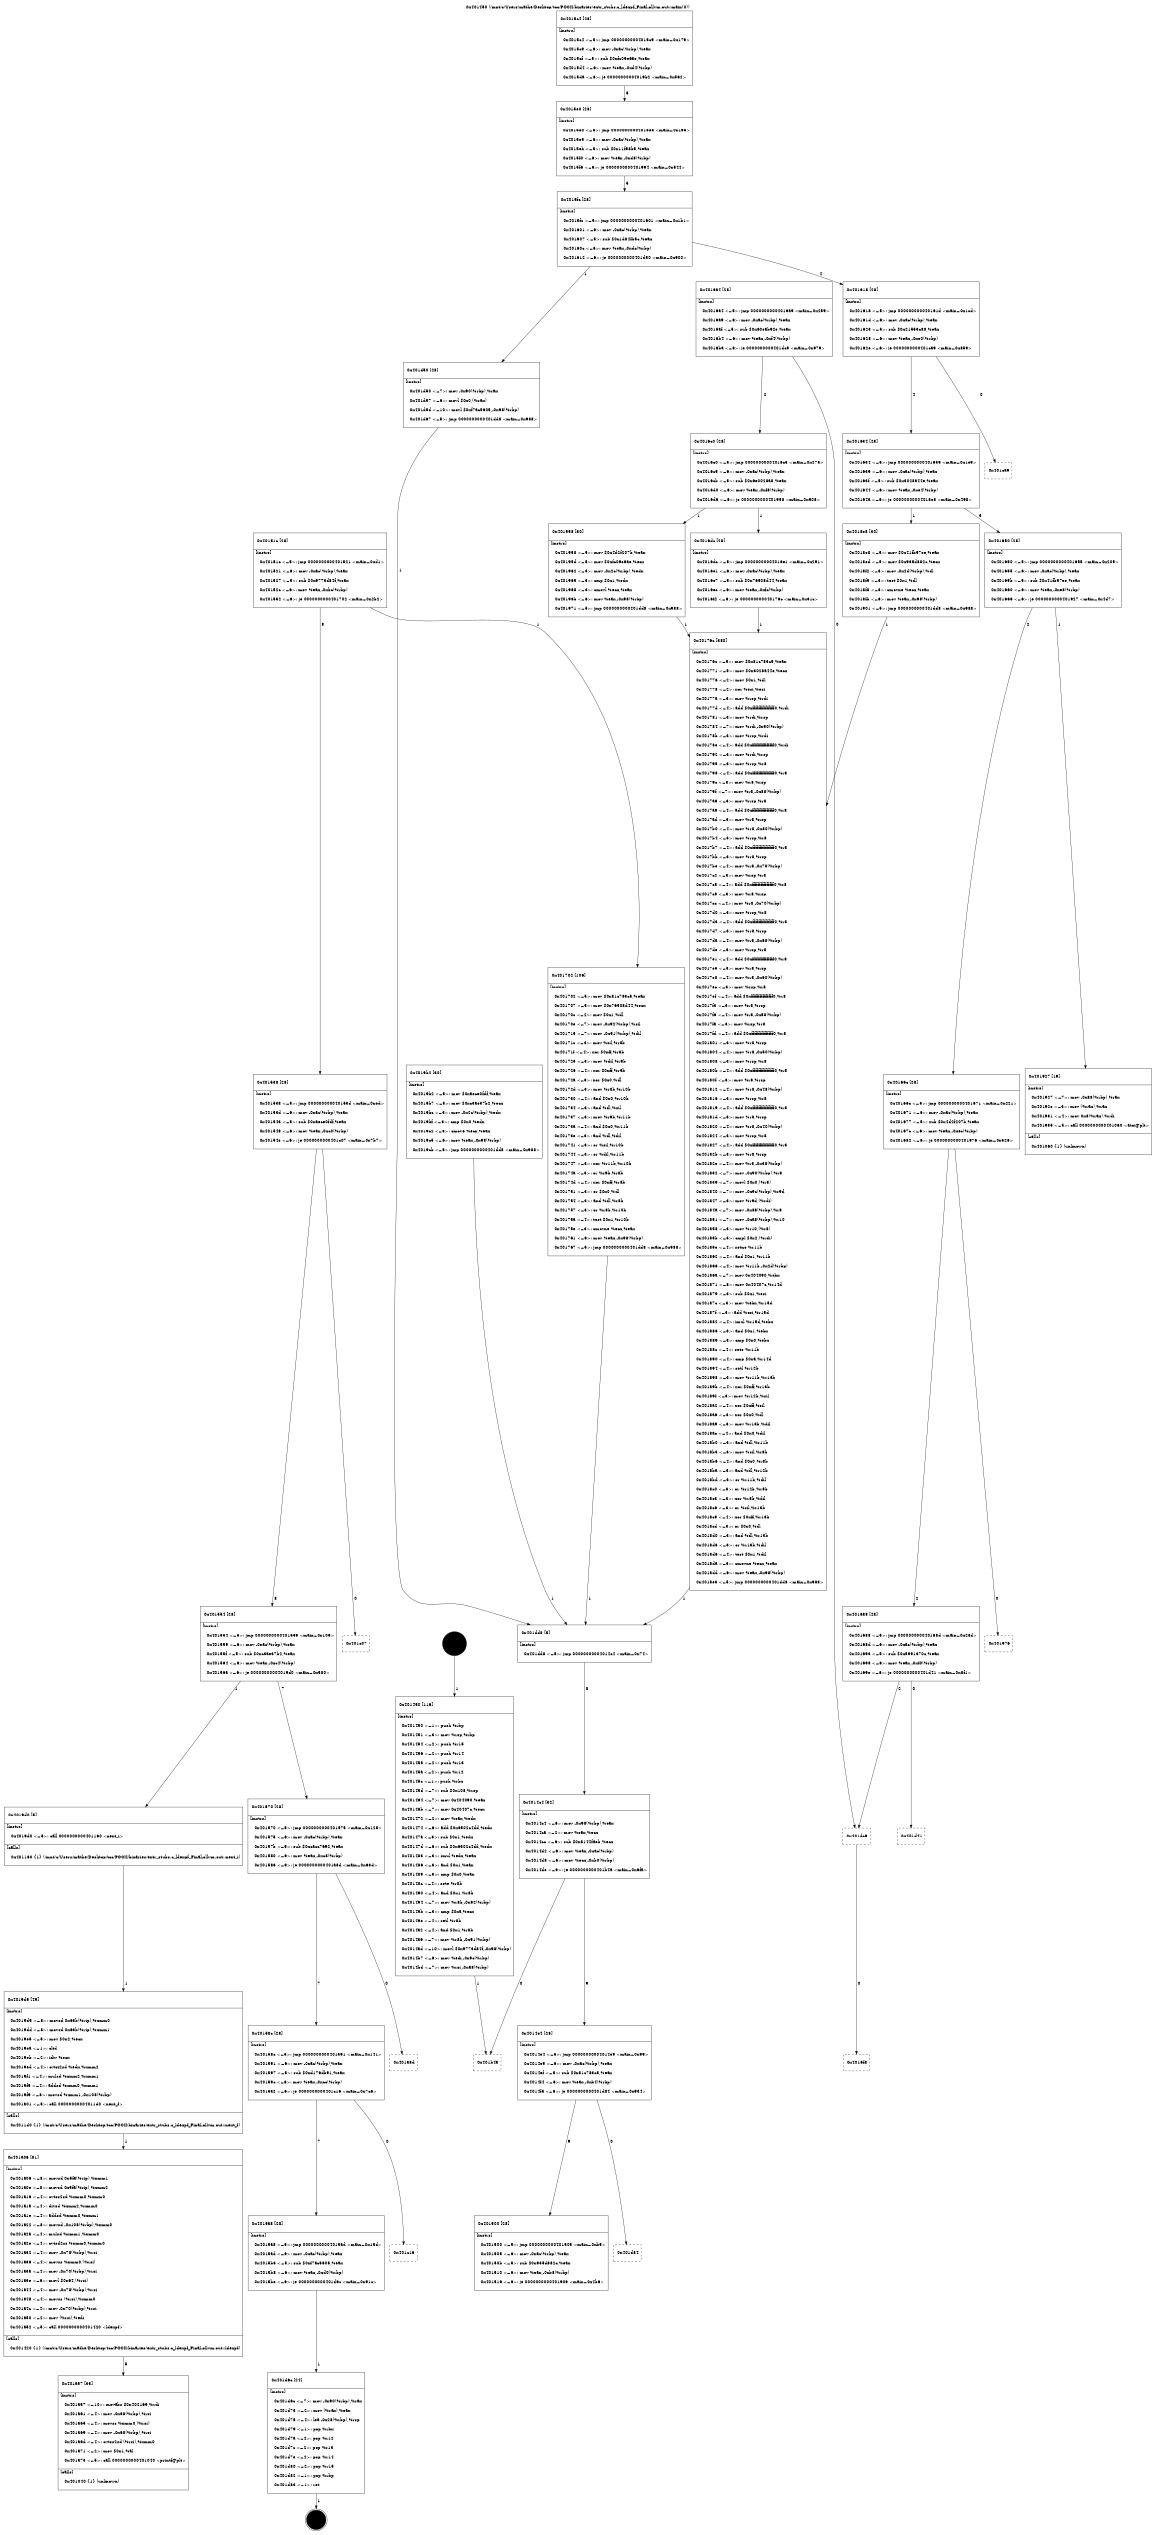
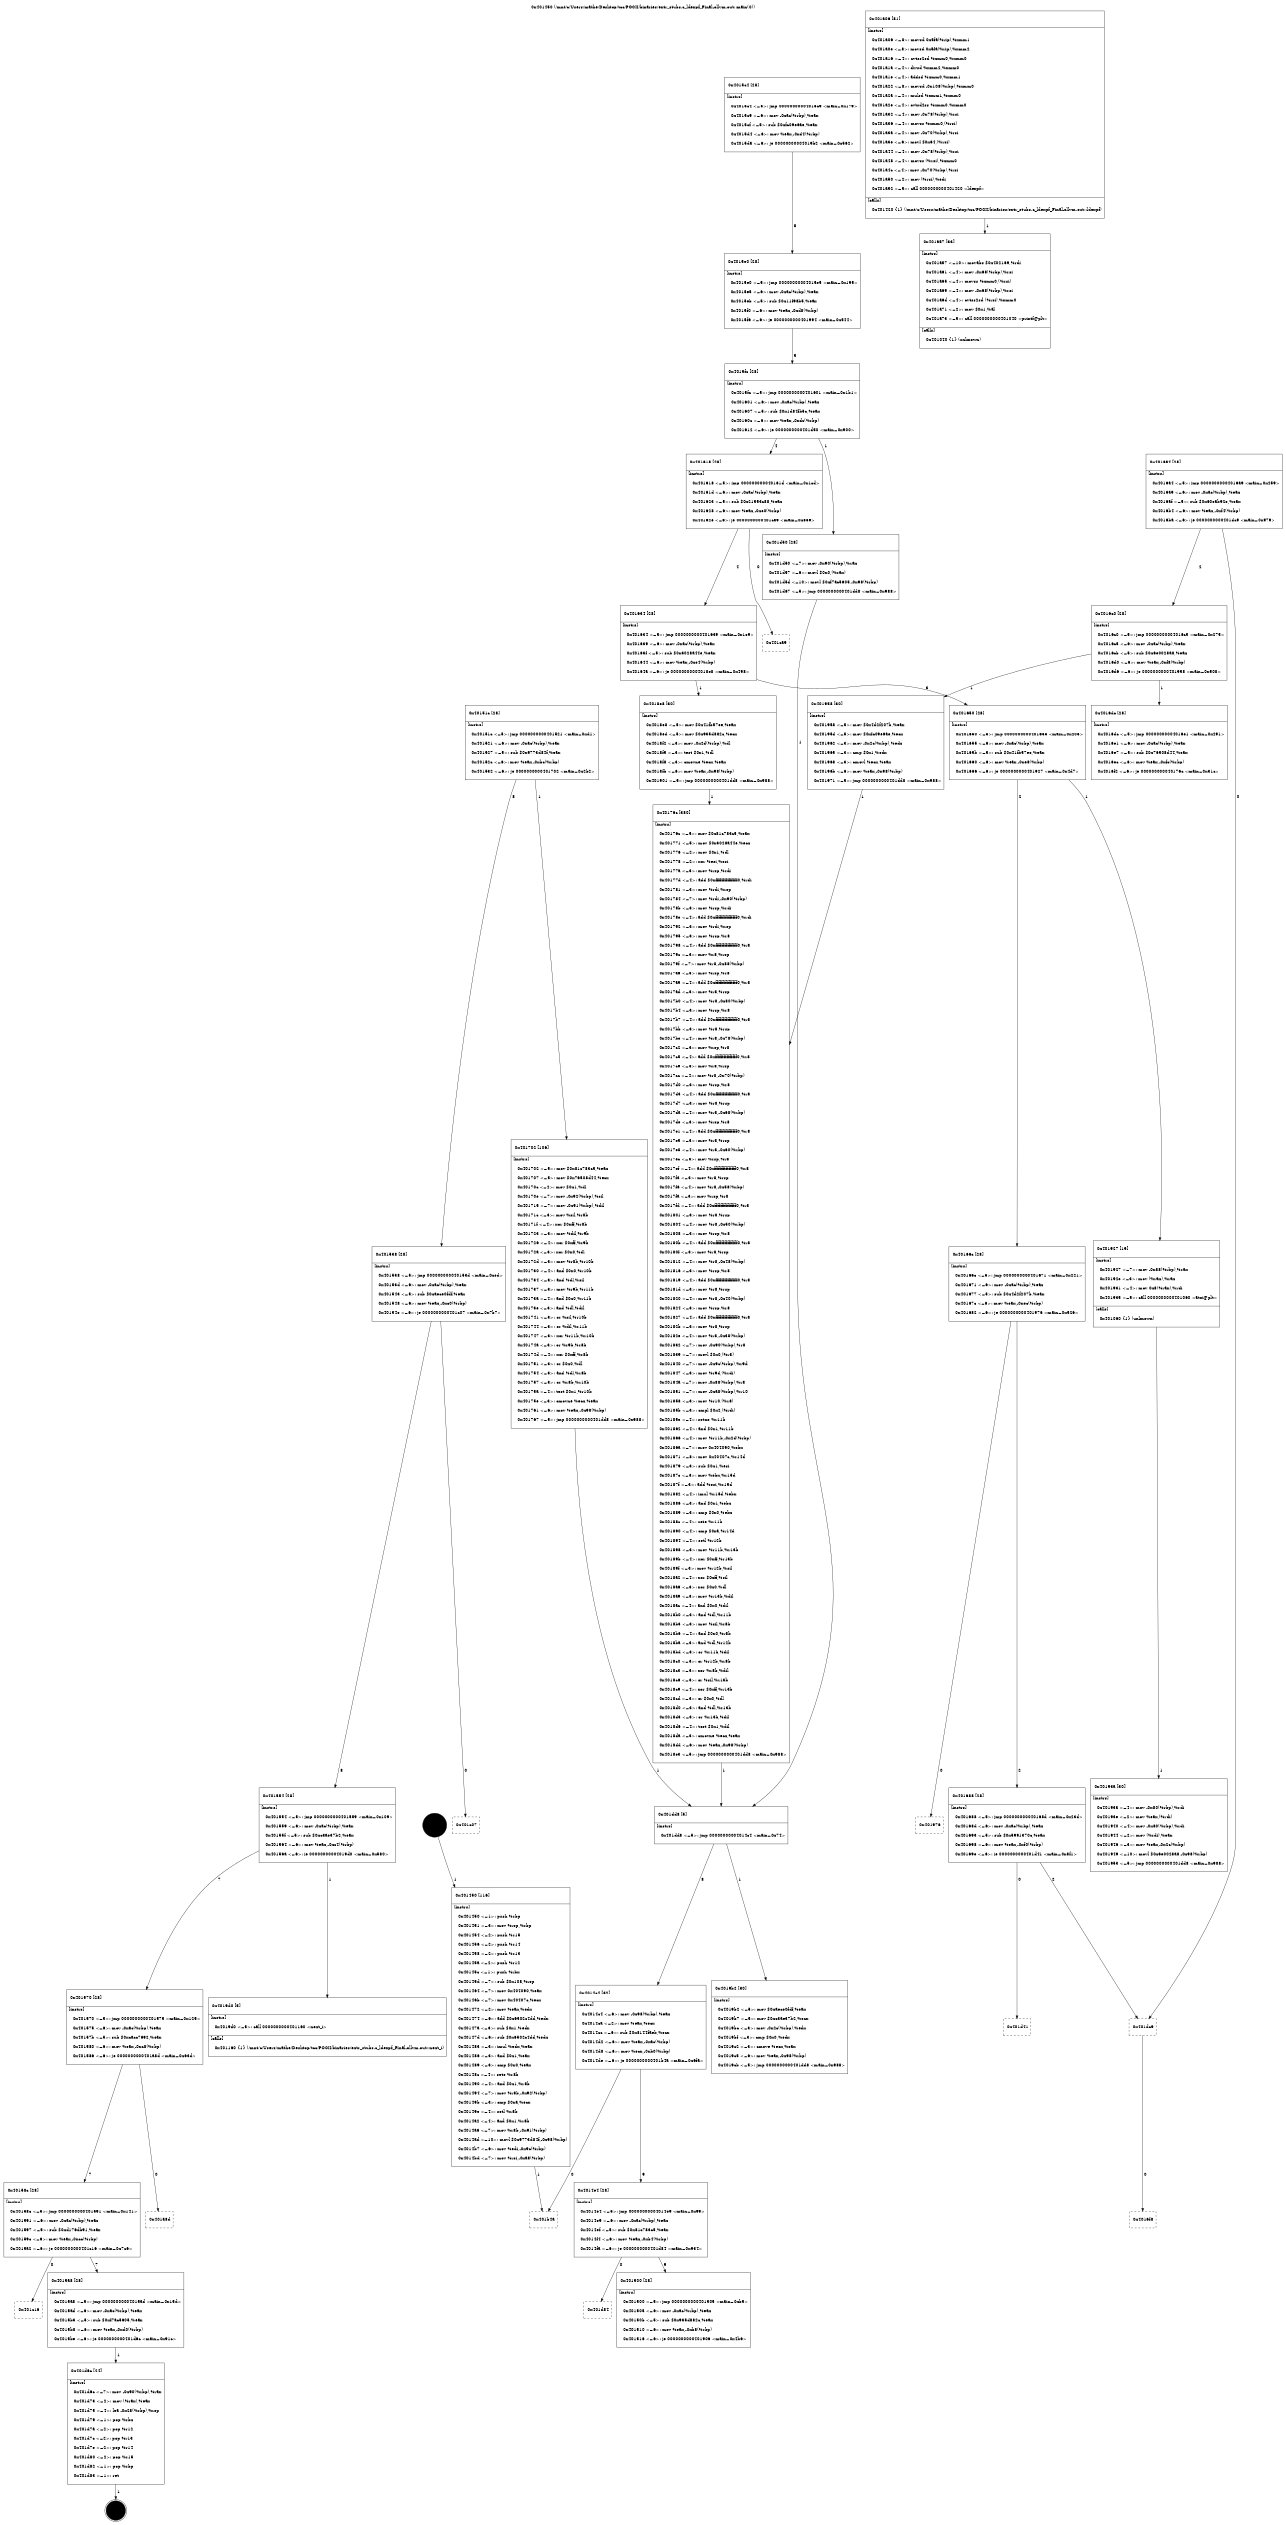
edge "0x4016dc [28]" -> "0x40176c [380]": removed, label "1"
edge "0x4019b2 [30]" -> "0x401dd8 [5]": reversed
node "0x40193a [30]": added
node "0x4019d5 [49]": removed
edge "0x401a06 [81]" -> "0x401a57 [33]": label " 5" -> " 1"
